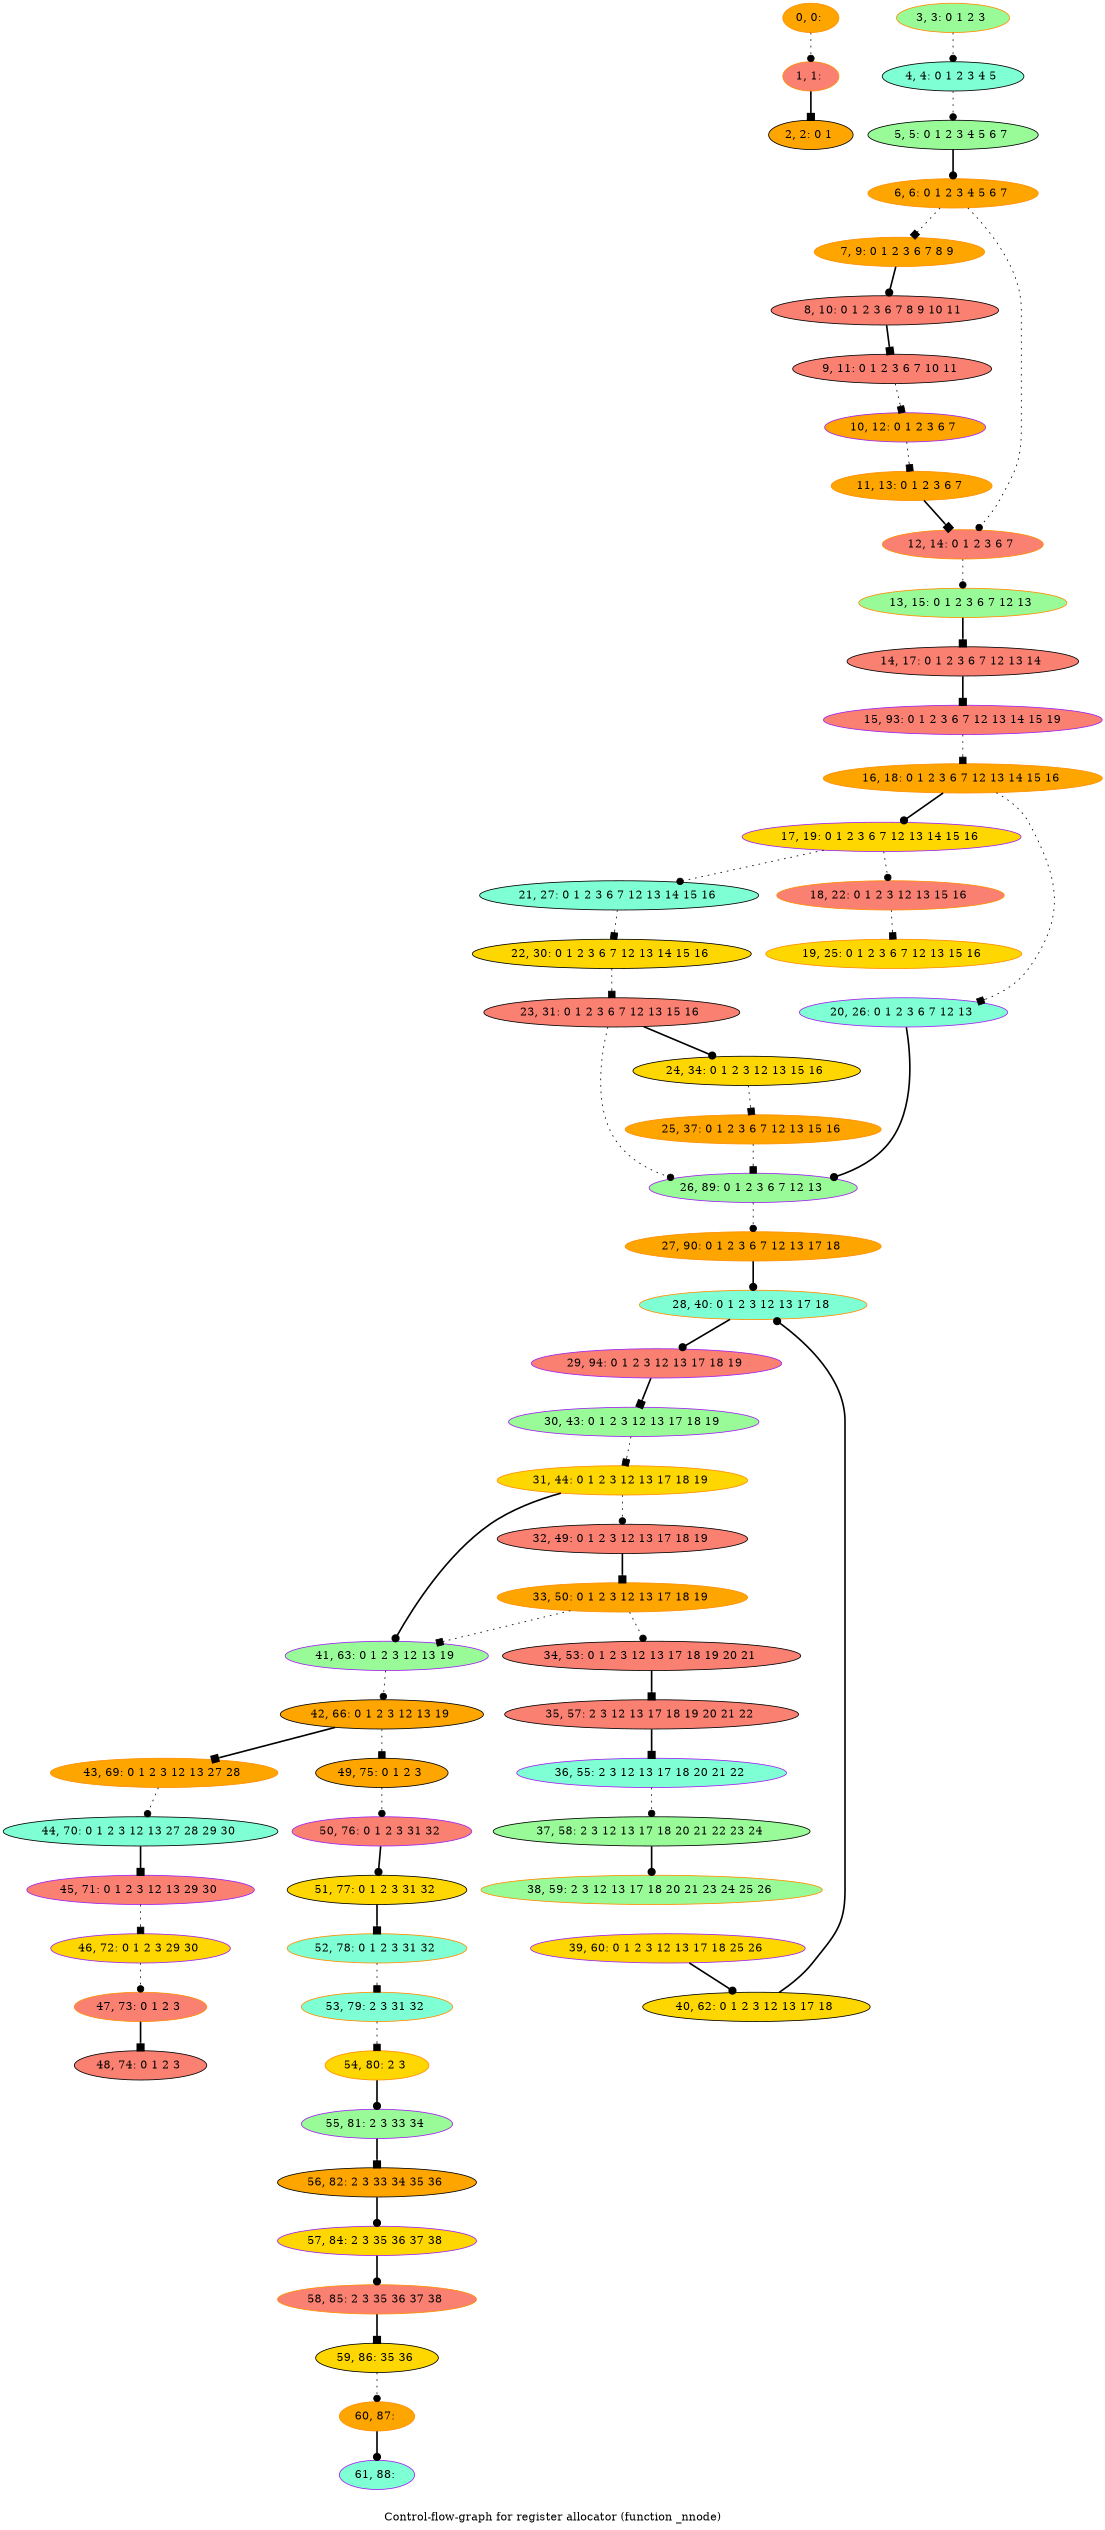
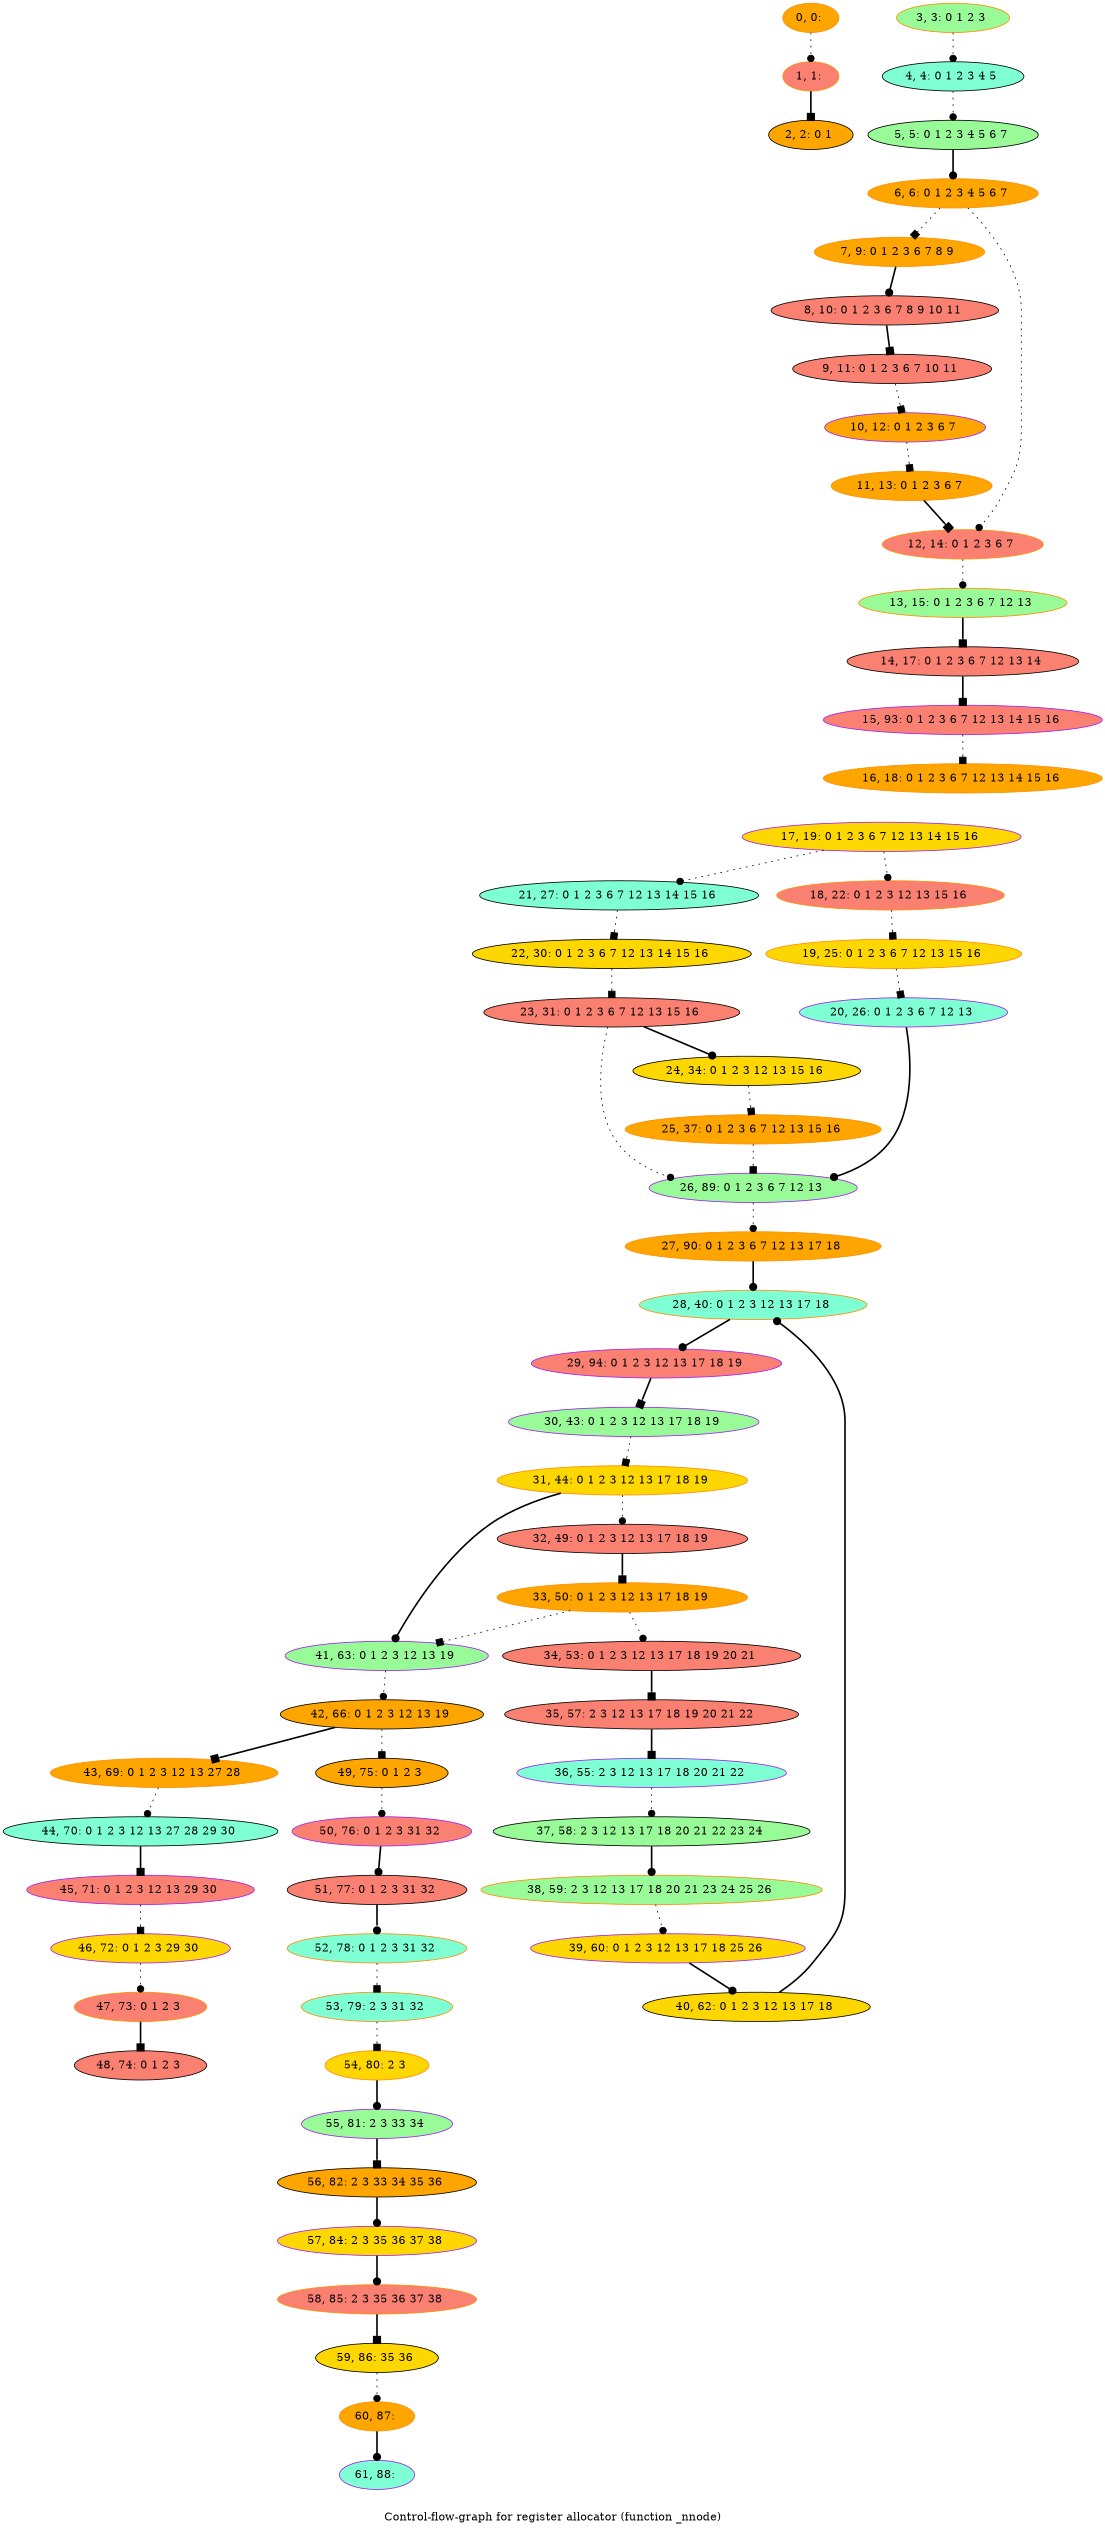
node "15, 93: 0 1 2 3 6 7 12 13 14 15 19": label "15, 93: 0 1 2 3 6 7 12 13 14 15 19" -> "15, 93: 0 1 2 3 6 7 12 13 14 15 16"
edge "16, 18: 0 1 2 3 6 7 12 13 14 15 16" -> "17, 19: 0 1 2 3 6 7 12 13 14 15 16": removed
edge "16, 18: 0 1 2 3 6 7 12 13 14 15 16" -> "20, 26: 0 1 2 3 6 7 12 13": now "19, 25: 0 1 2 3 6 7 12 13 15 16" -> "20, 26: 0 1 2 3 6 7 12 13"
node "51, 77: 0 1 2 3 31 32": fillcolor gold -> salmon
edge "51, 77: 0 1 2 3 31 32" -> "52, 78: 0 1 2 3 31 32": arrowhead box -> dot
edge "38, 59: 2 3 12 13 17 18 20 21 23 24 25 26" -> "39, 60: 0 1 2 3 12 13 17 18 25 26": added
